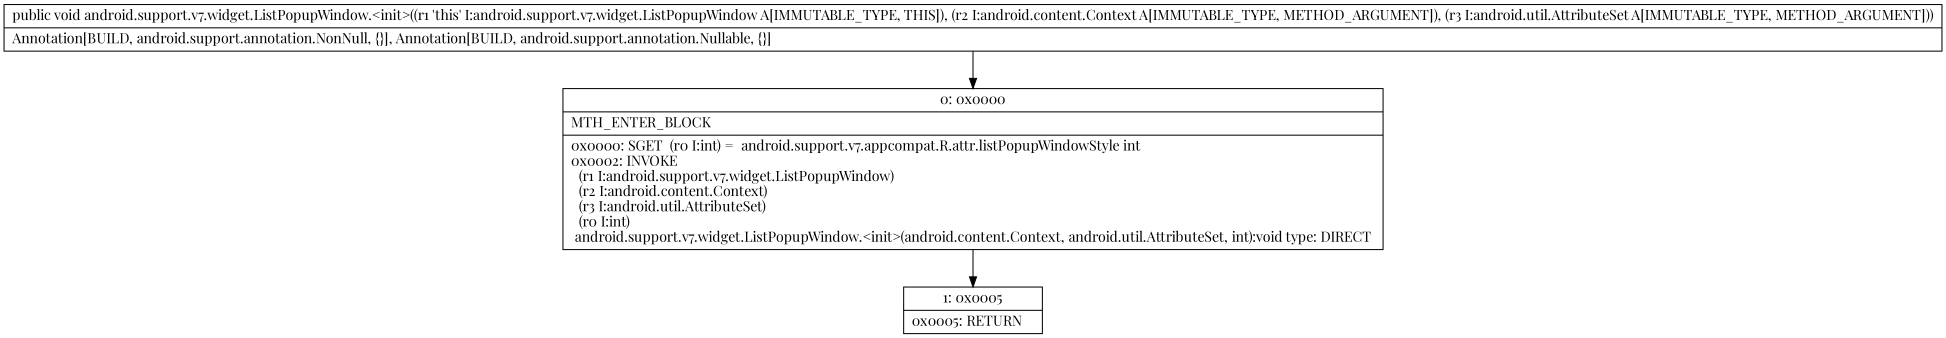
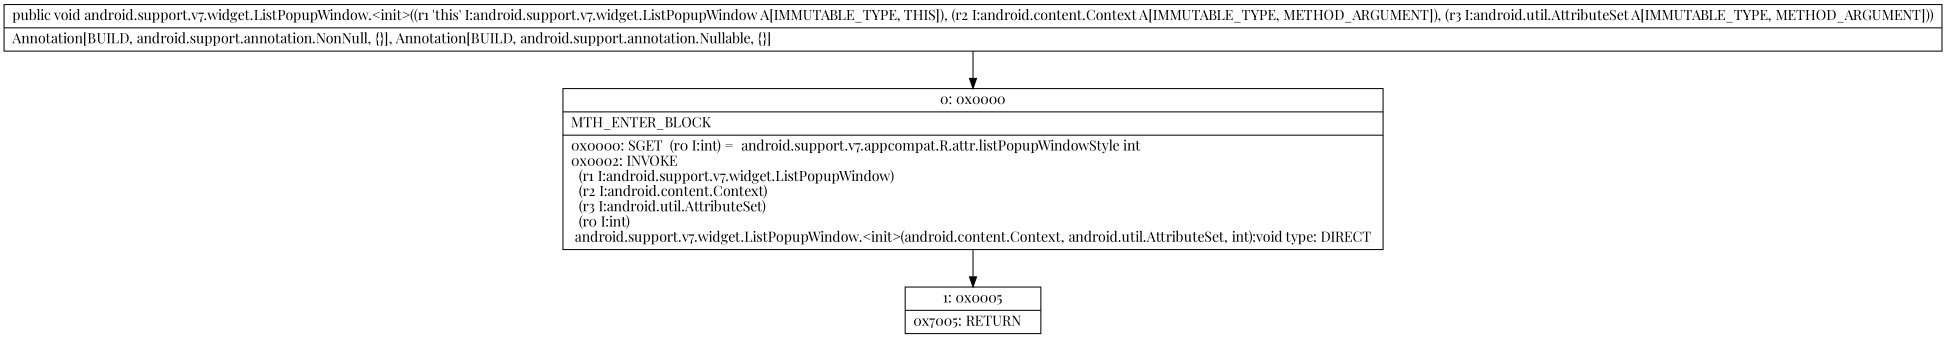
node "1: 0x0005": text "0x0005: RETURN" -> "0x7005: RETURN"
